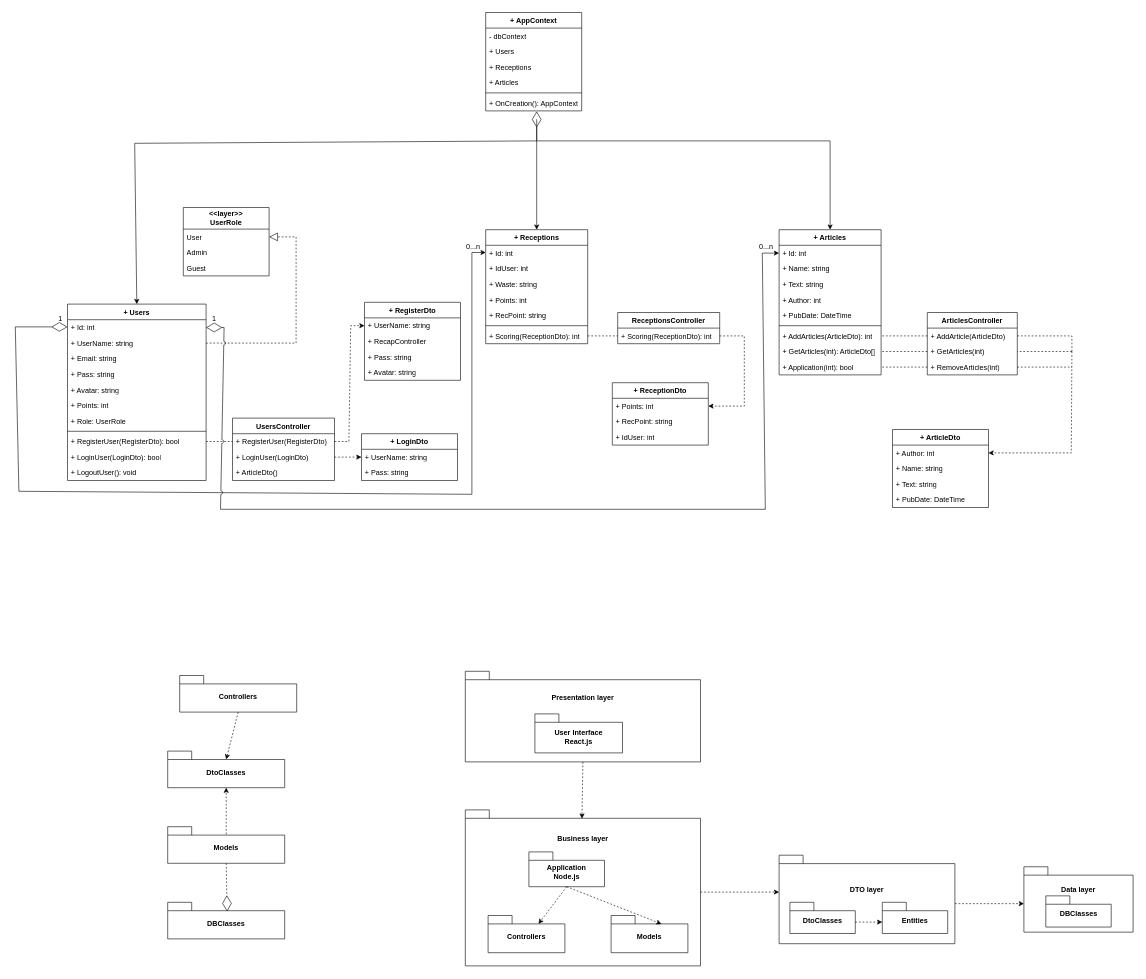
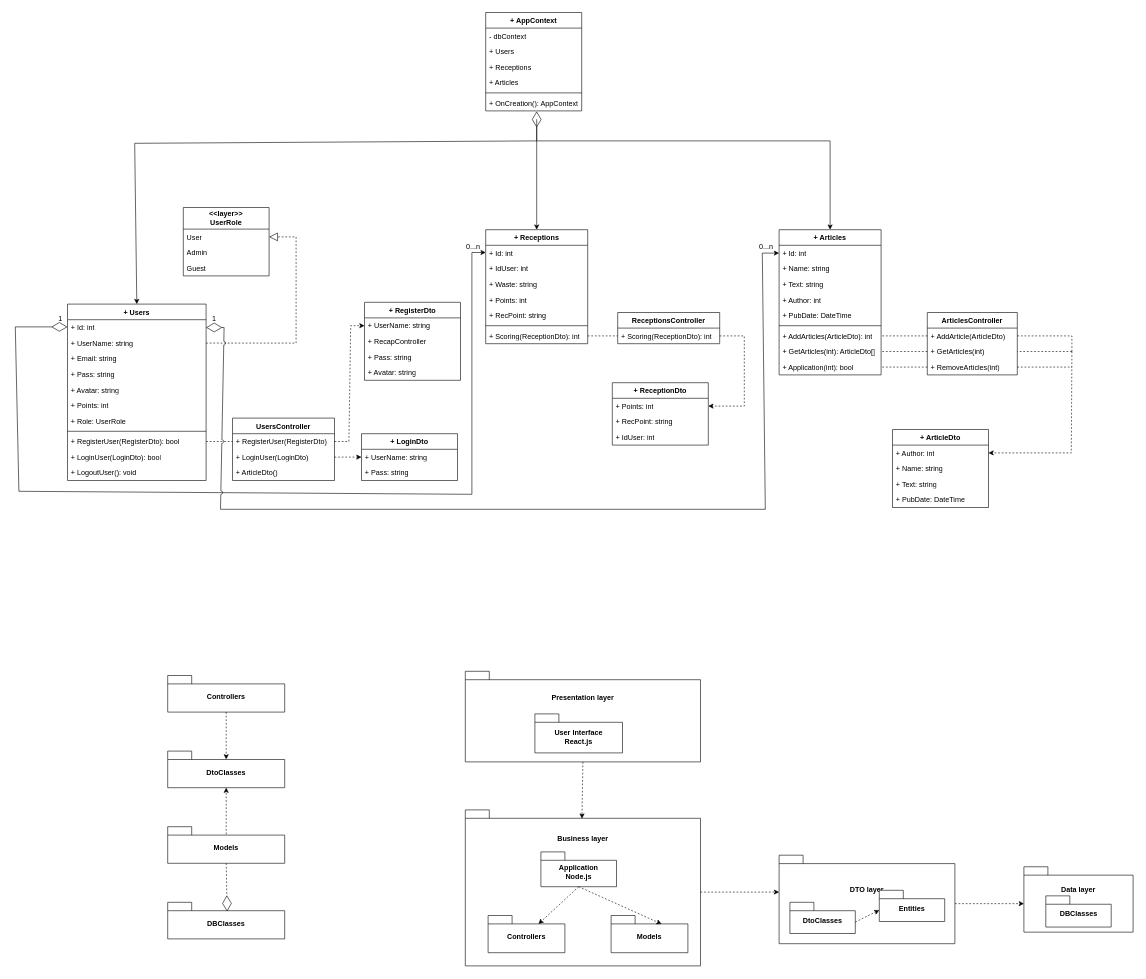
node "Controllers": moved (238, 694) -> (226, 694)
node "Application Node.js": moved (567, 869) -> (579, 869)
node "Entities": moved (915, 918) -> (912, 906)
